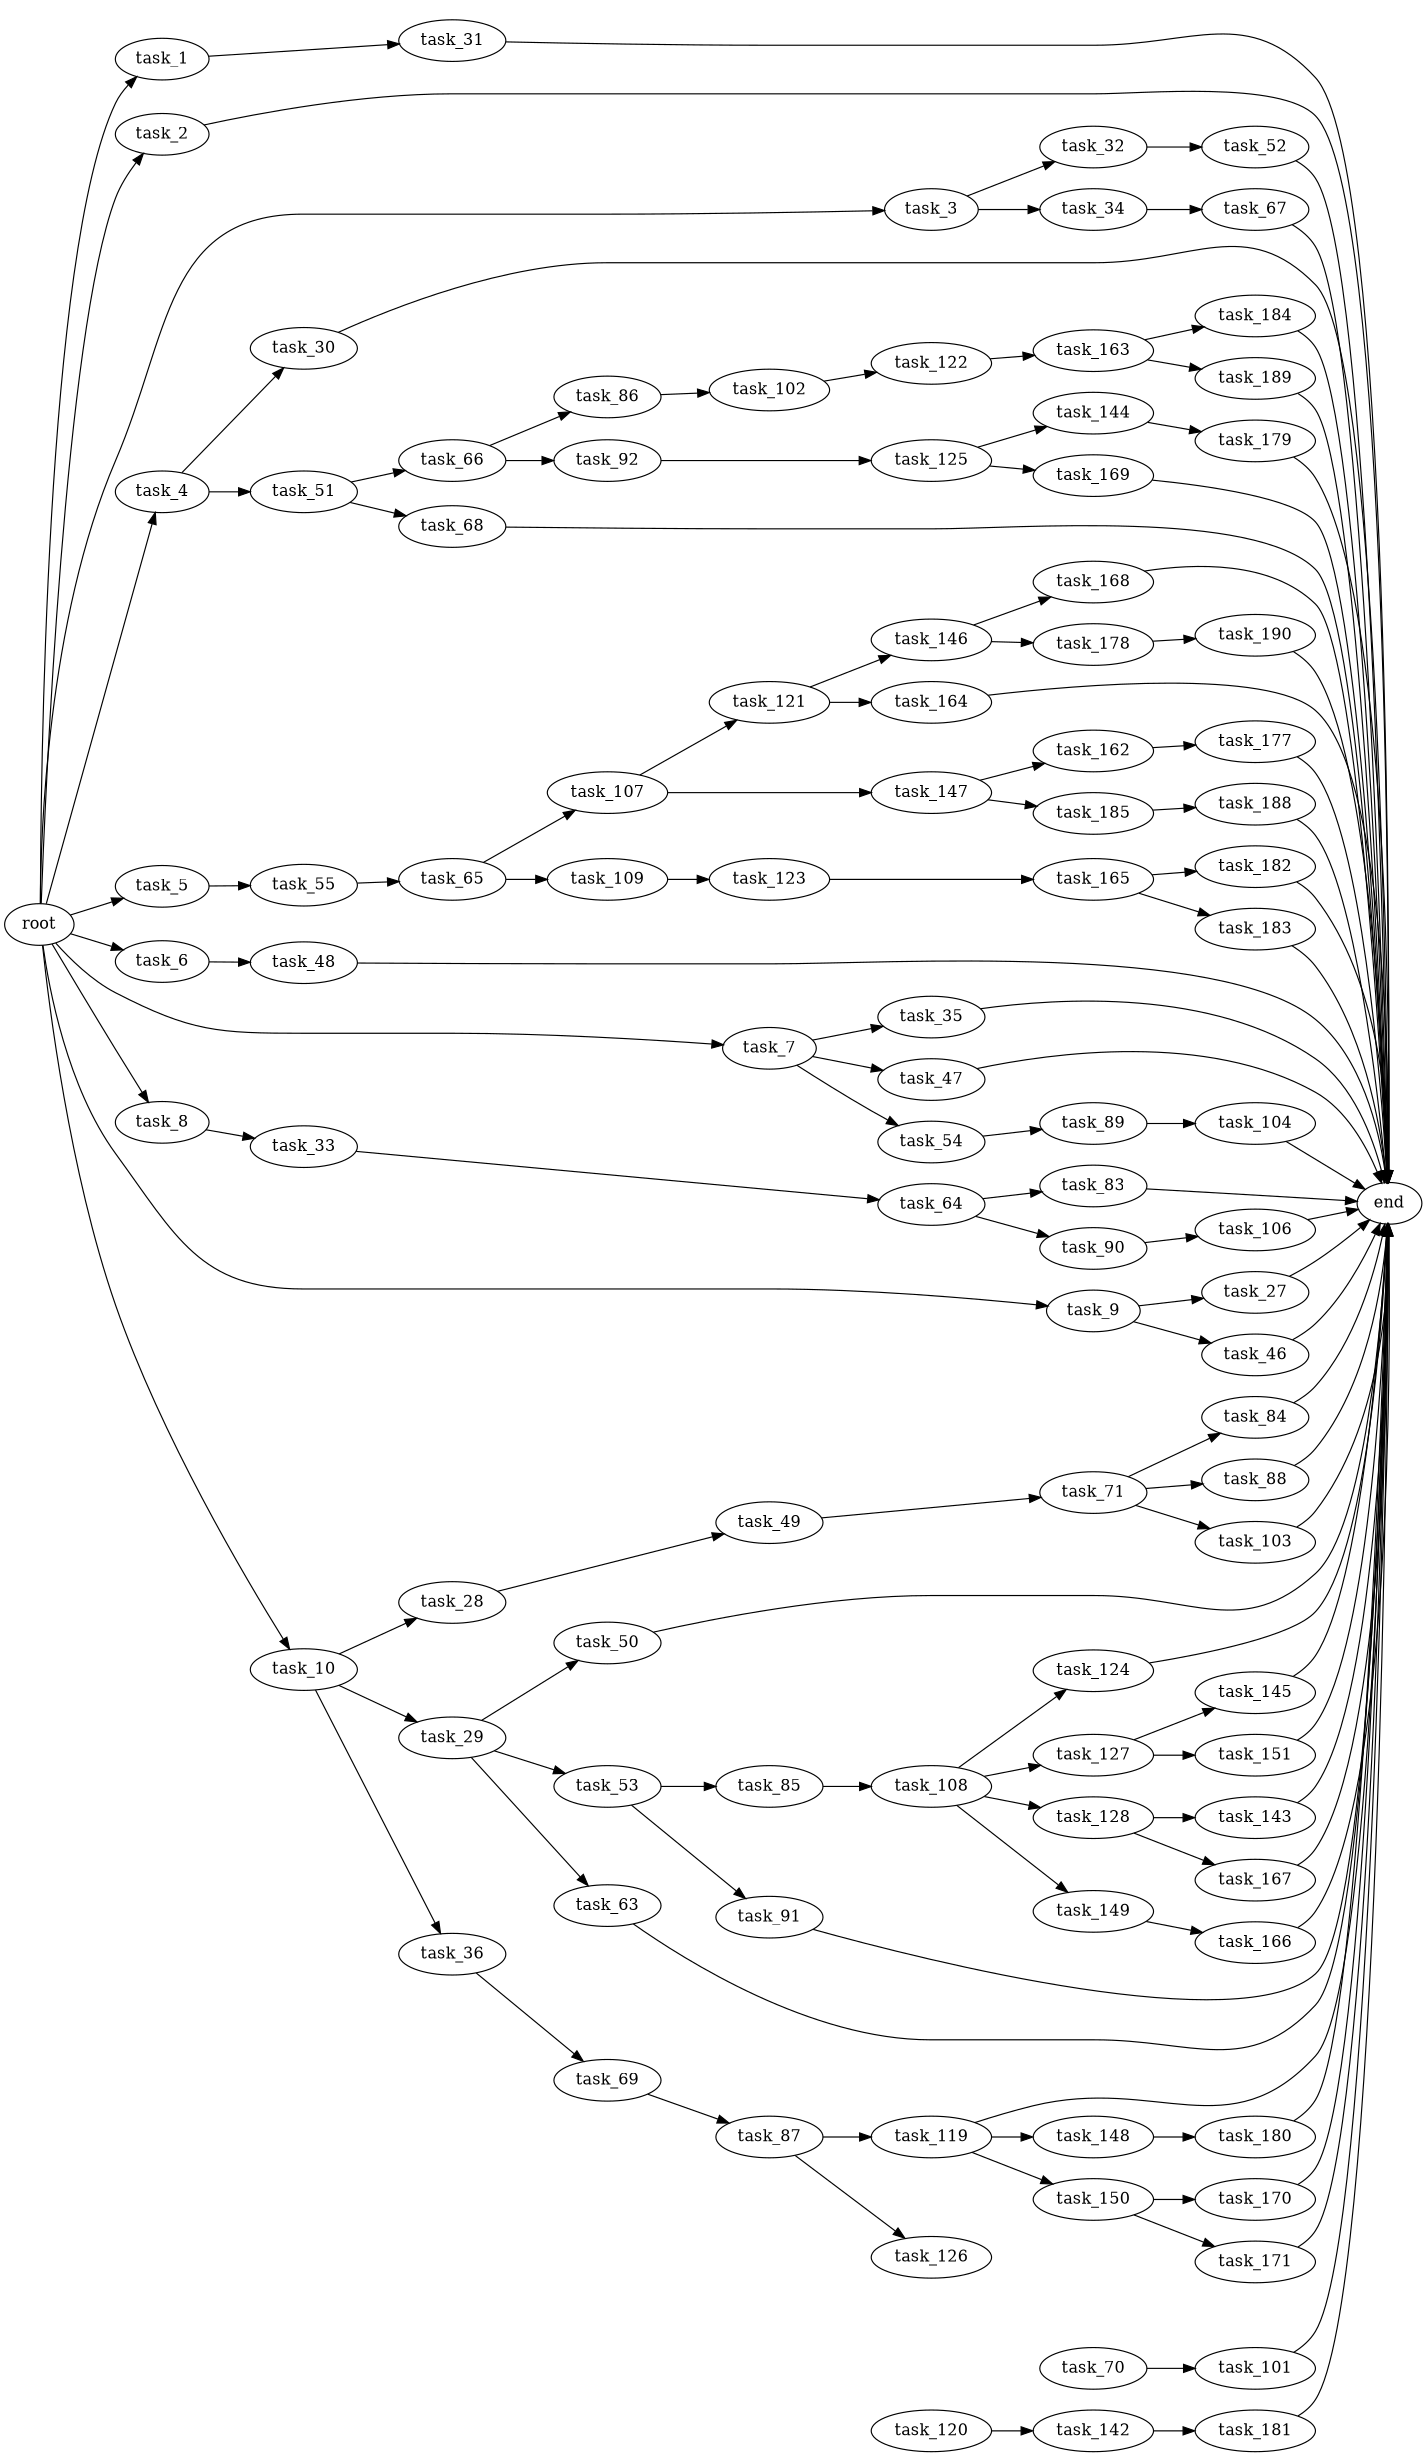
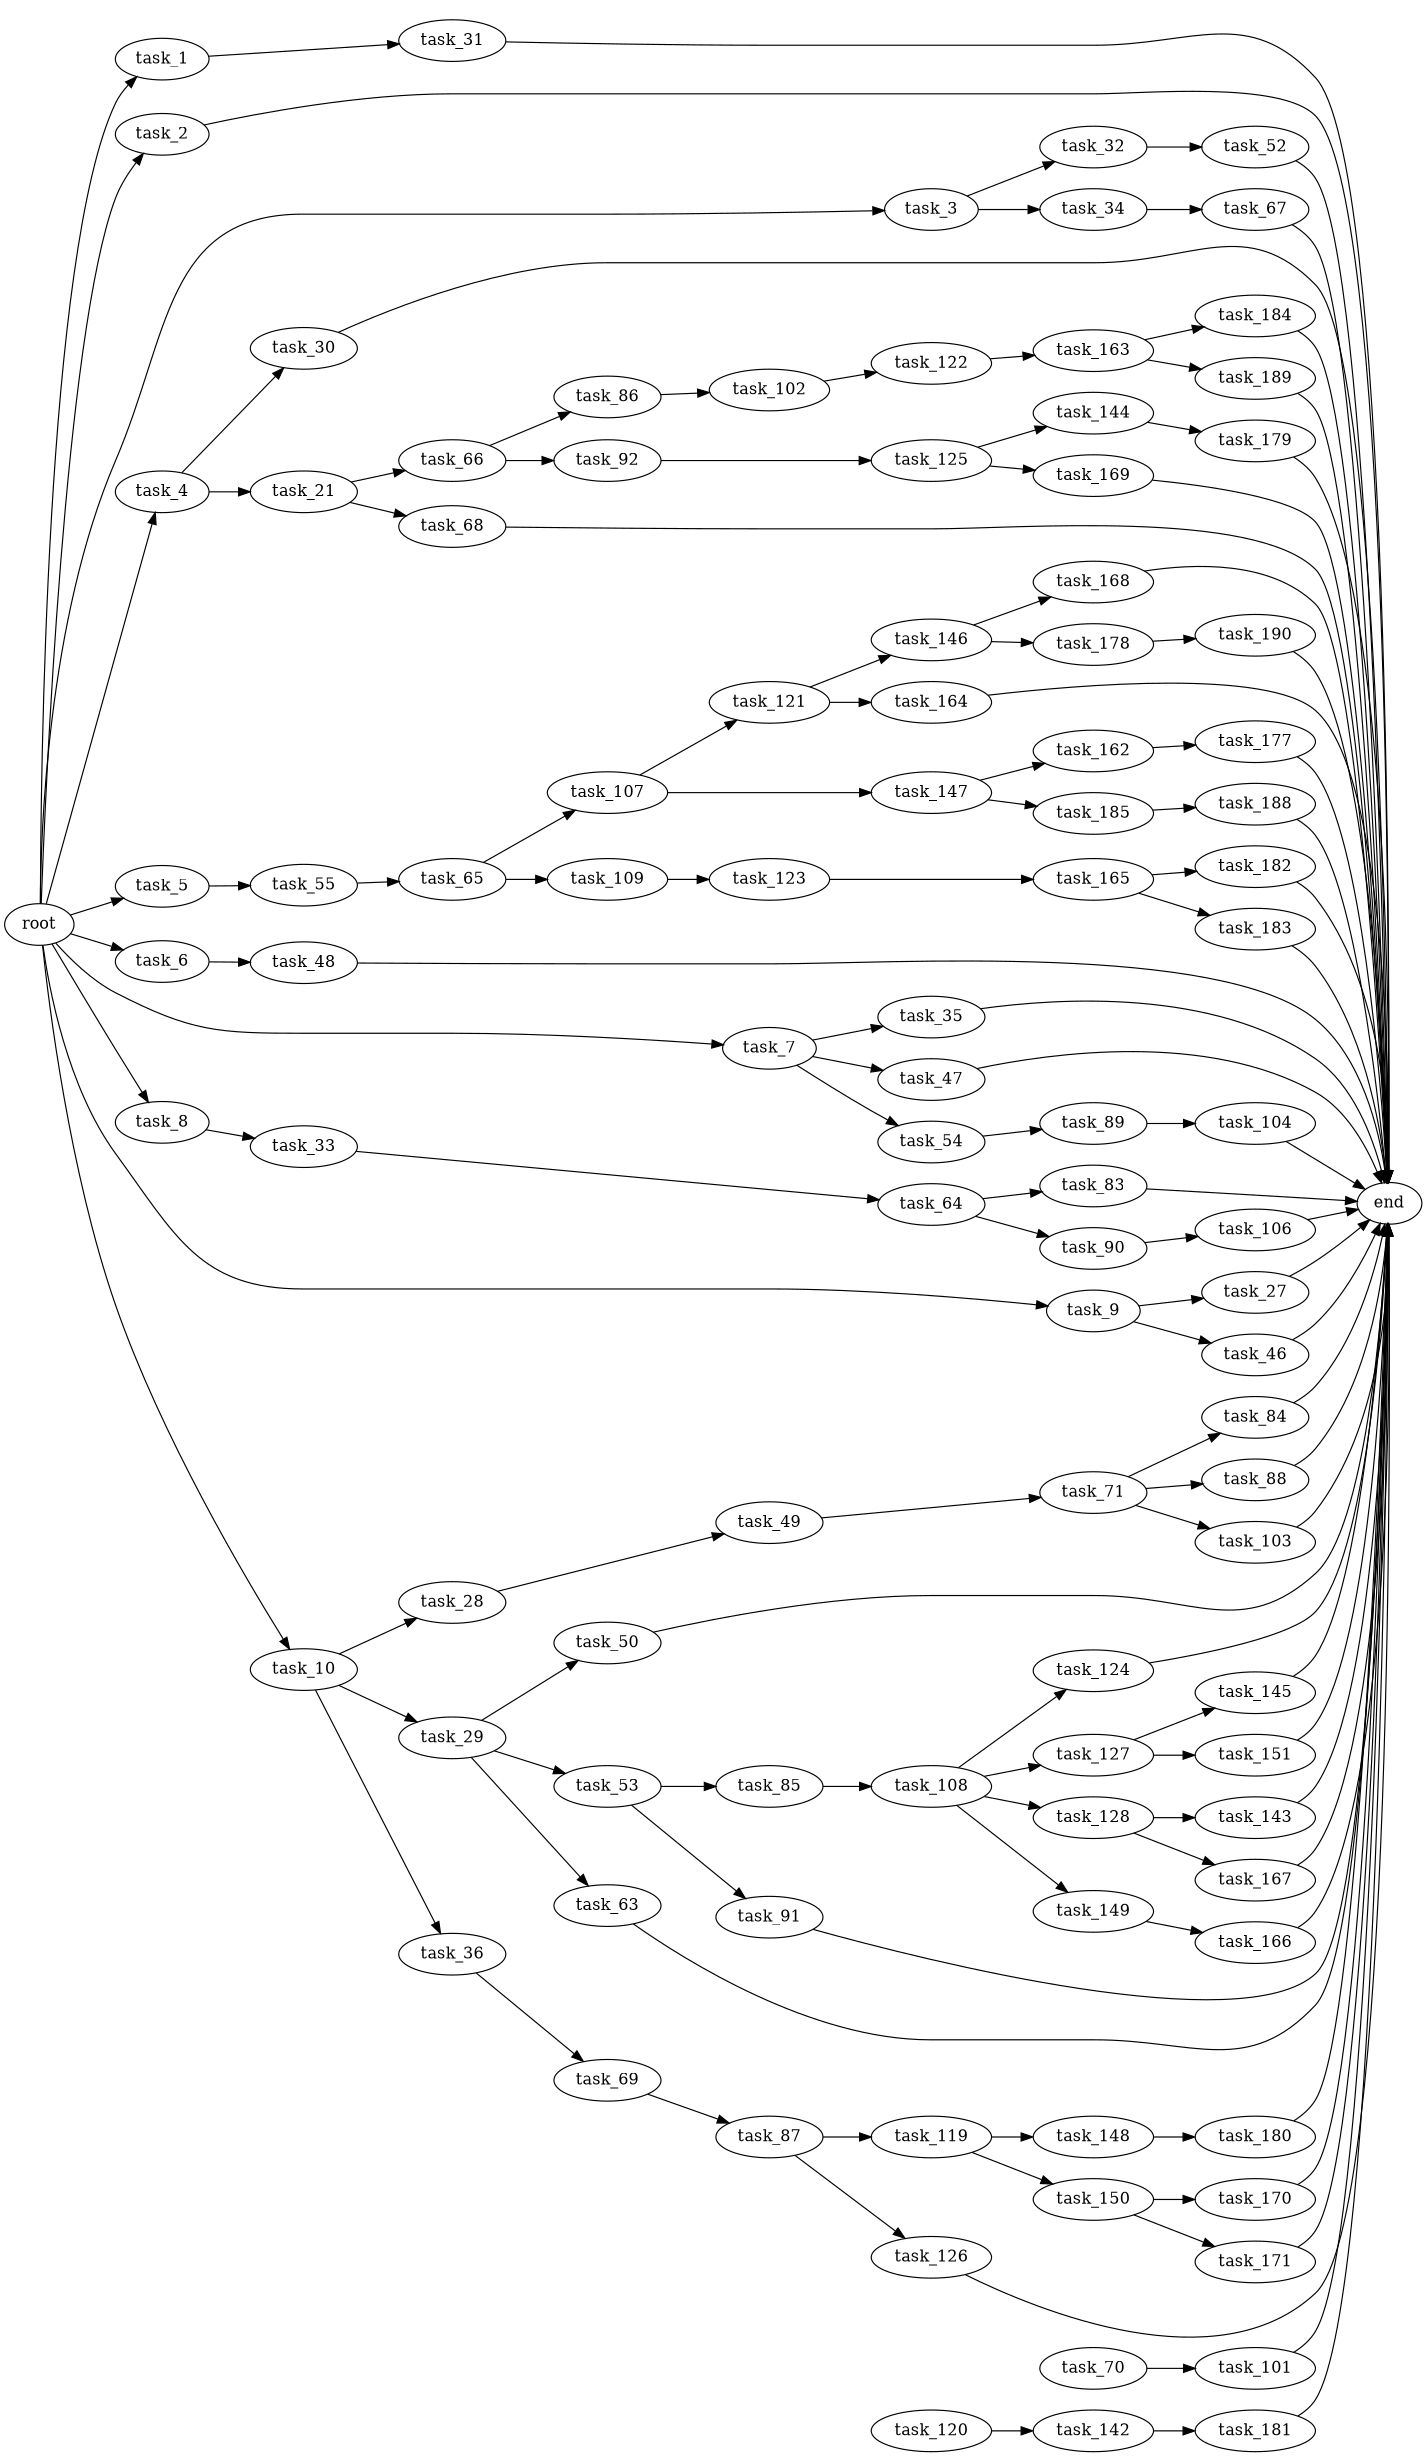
node "task_51": label "task_51" -> "task_21"
edge "task_119" -> "end": now "task_126" -> "end"
